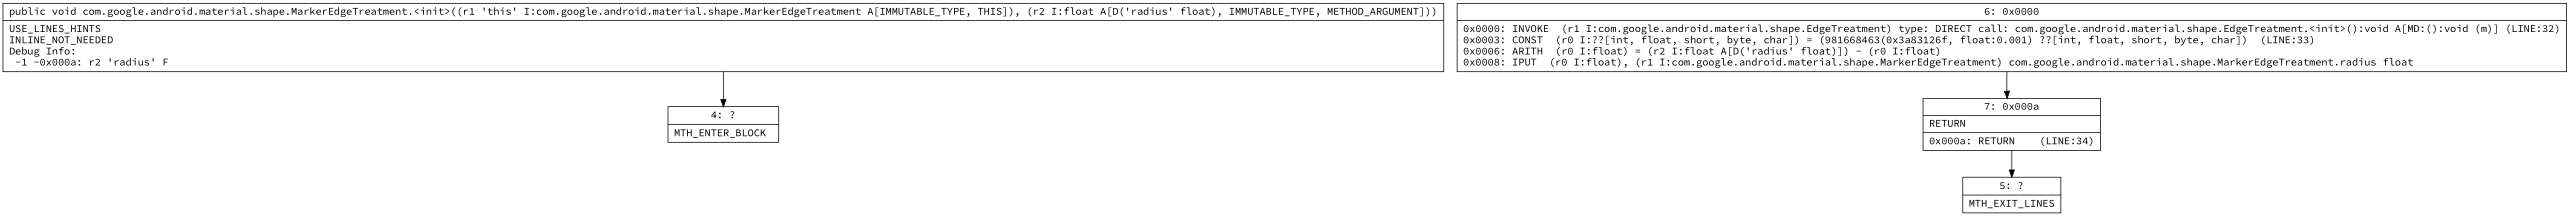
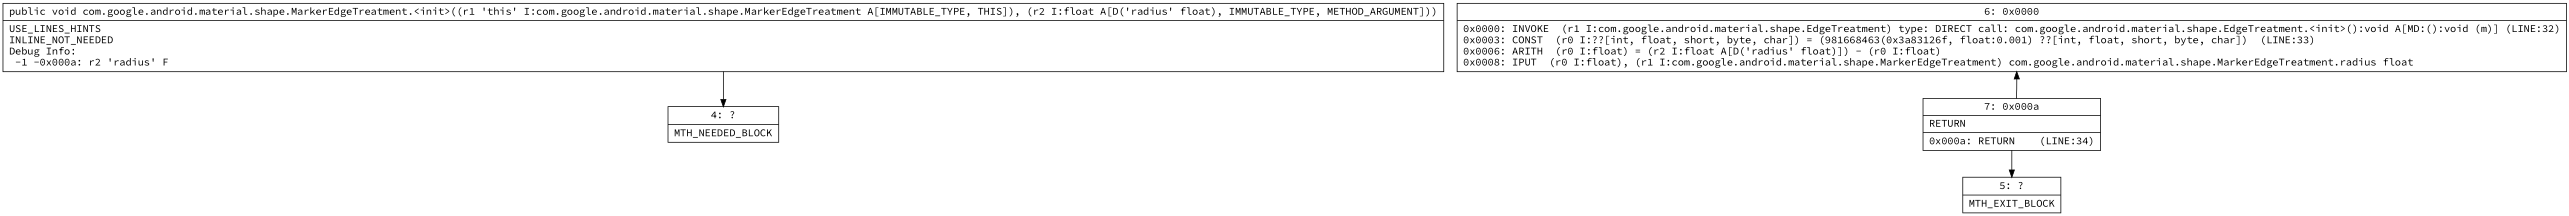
edge "6: 0x0000" -> "7: 0x000a": reversed
node "4: ?": text "MTH_ENTER_BLOCK" -> "MTH_NEEDED_BLOCK"
node "5: ?": text "MTH_EXIT_LINES" -> "MTH_EXIT_BLOCK"
